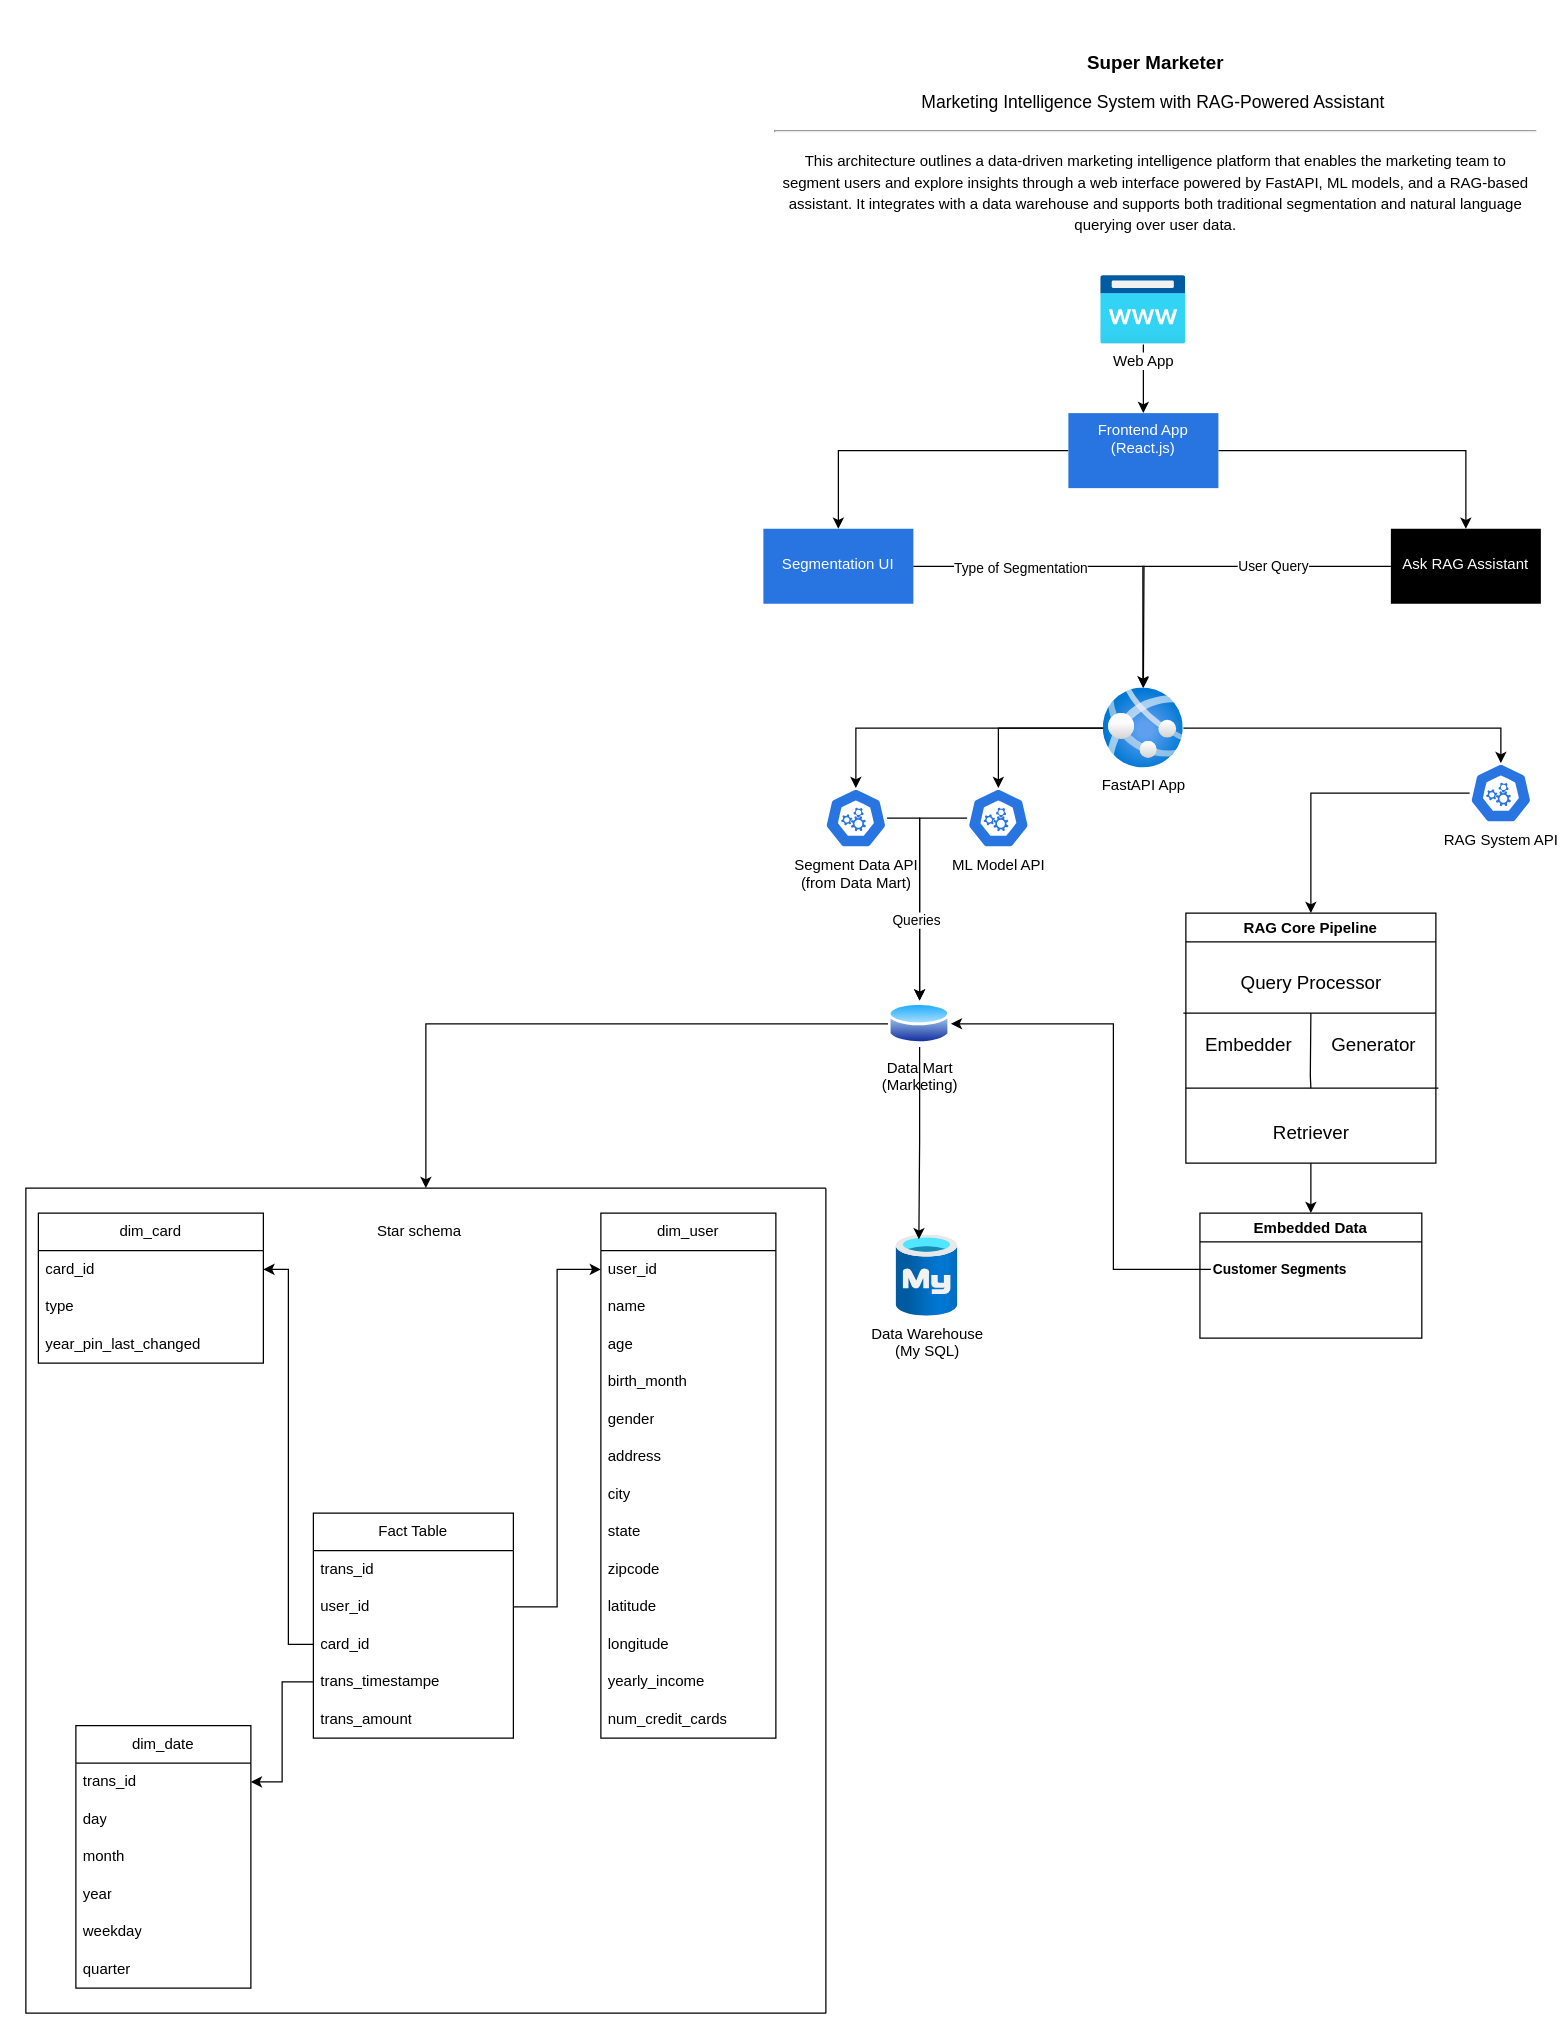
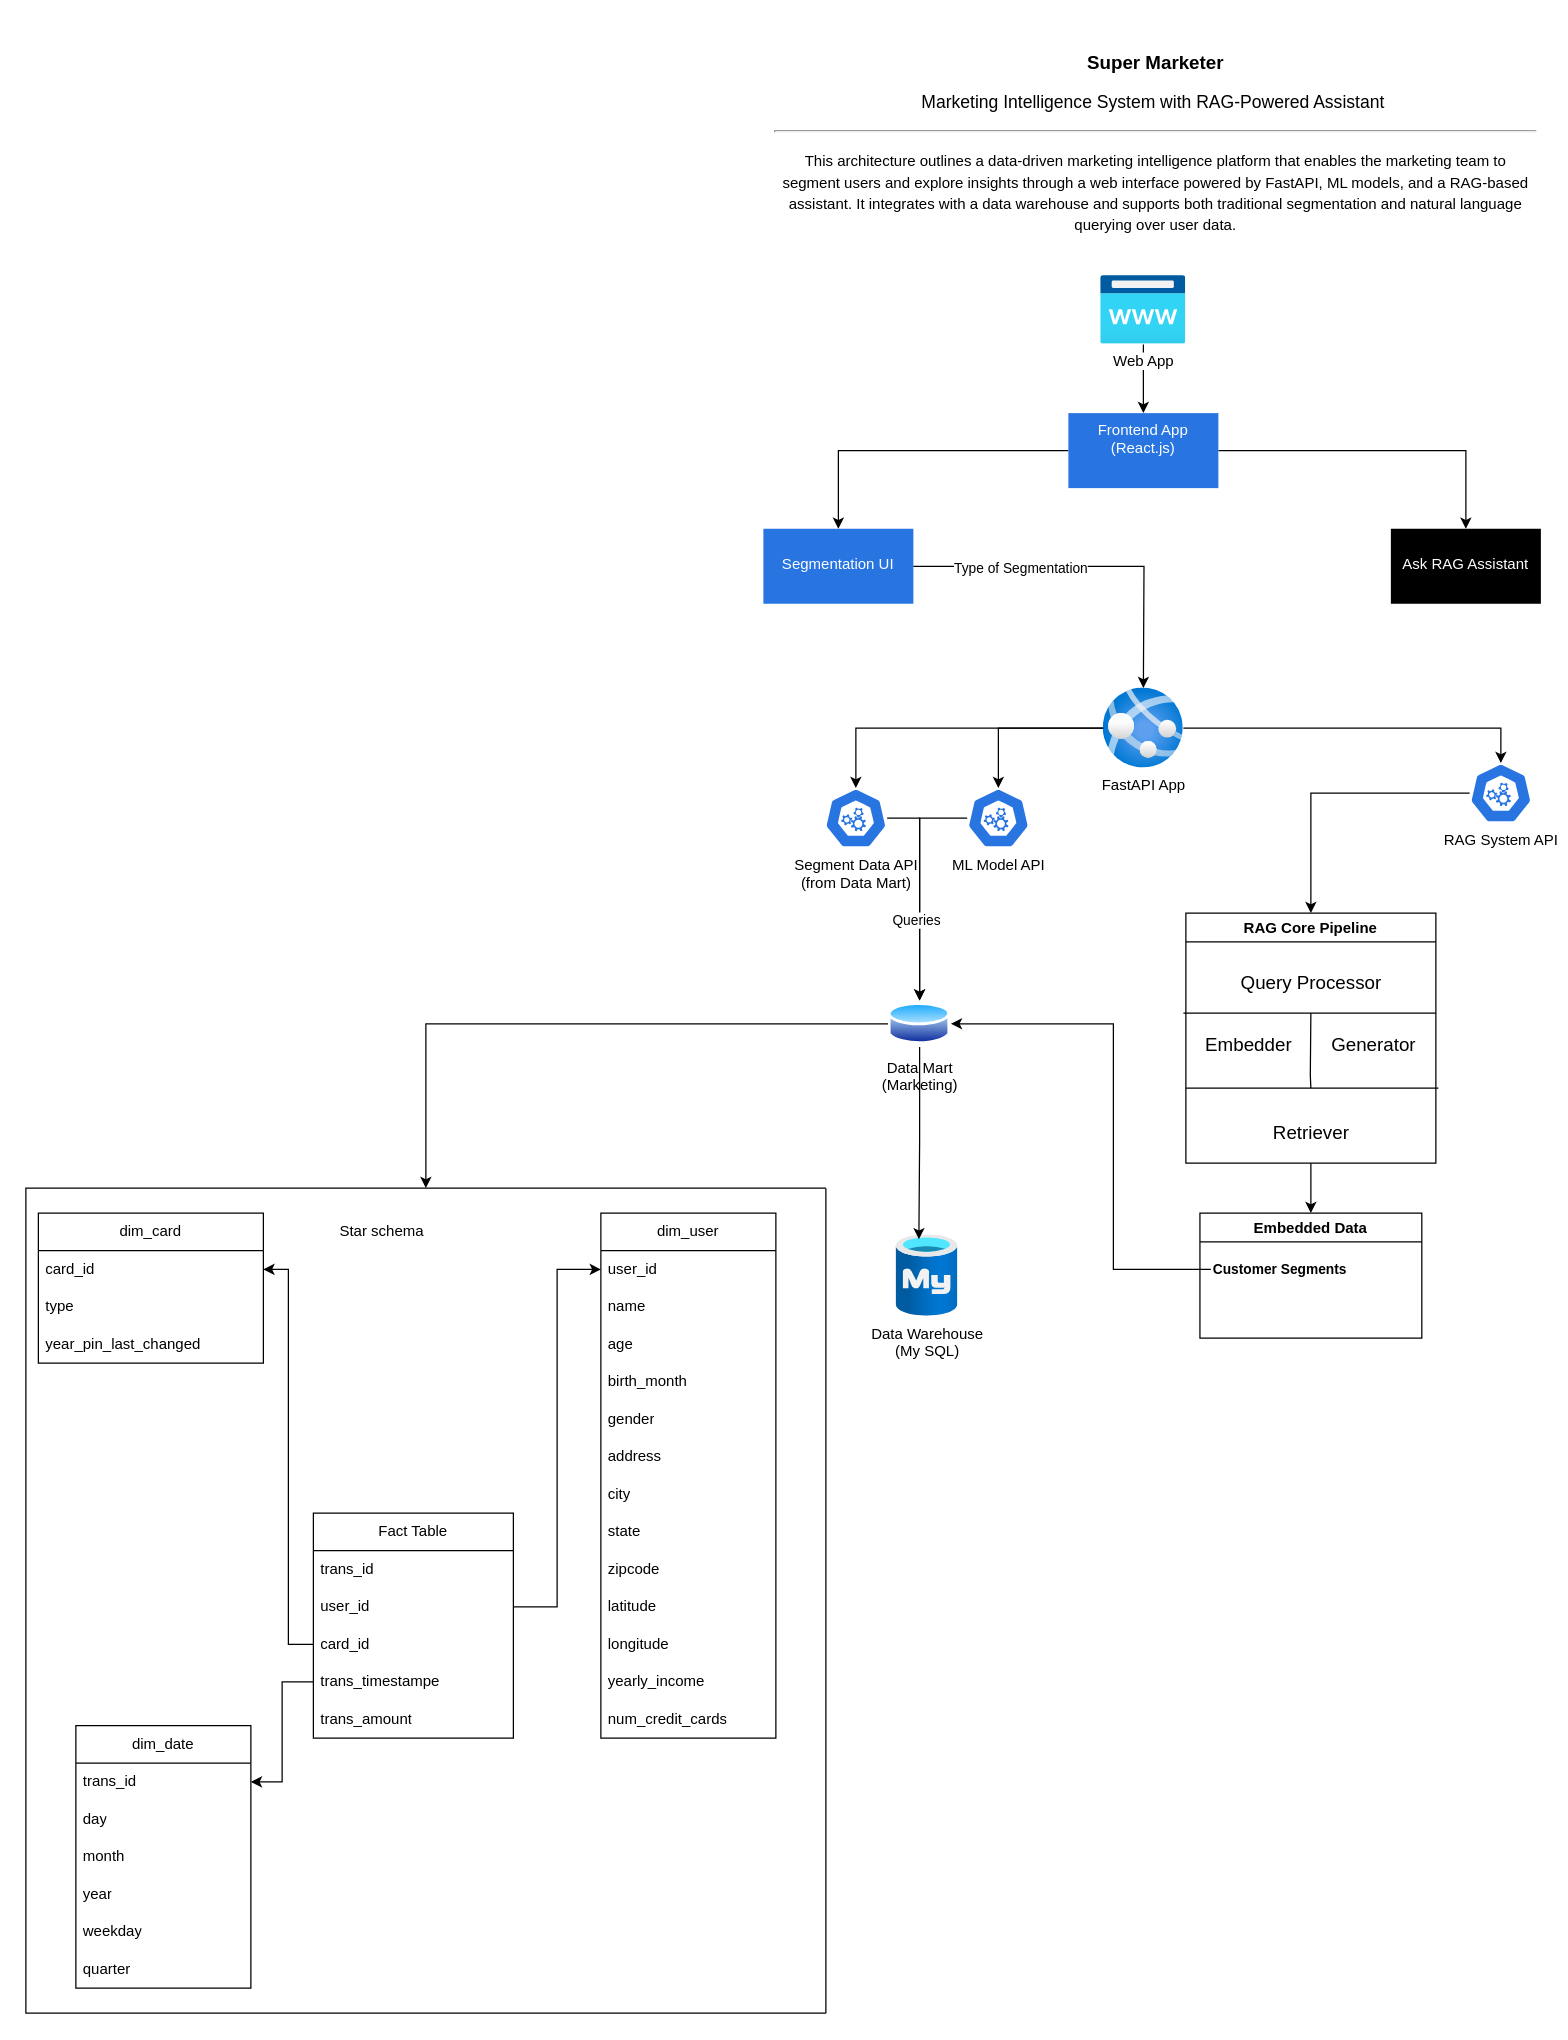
edge "Ask RAG Assistant" -> "FastAPI App": removed, label "User Query"
node "Star schema": moved (419, 1232) -> (382, 1232)
